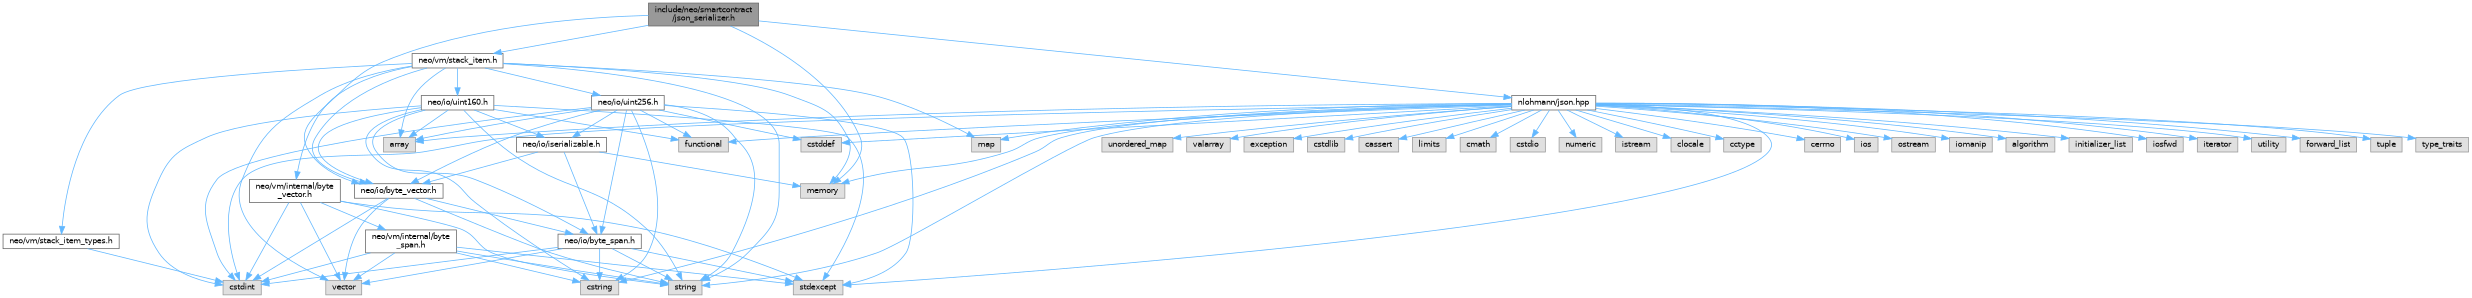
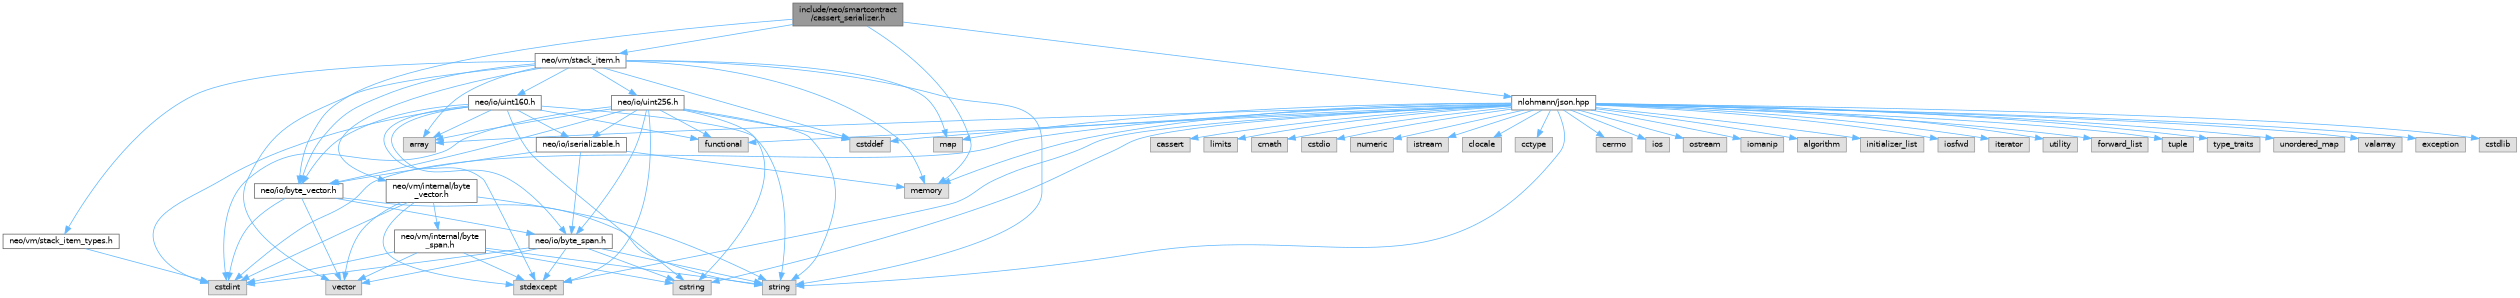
node "include/neo/smartcontract /json_serializer.h": label "include/neo/smartcontract /json_serializer.h" -> "include/neo/smartcontract /cassert_serializer.h"
edge "neo/vm/stack_item.h" -> "cstddef": added
